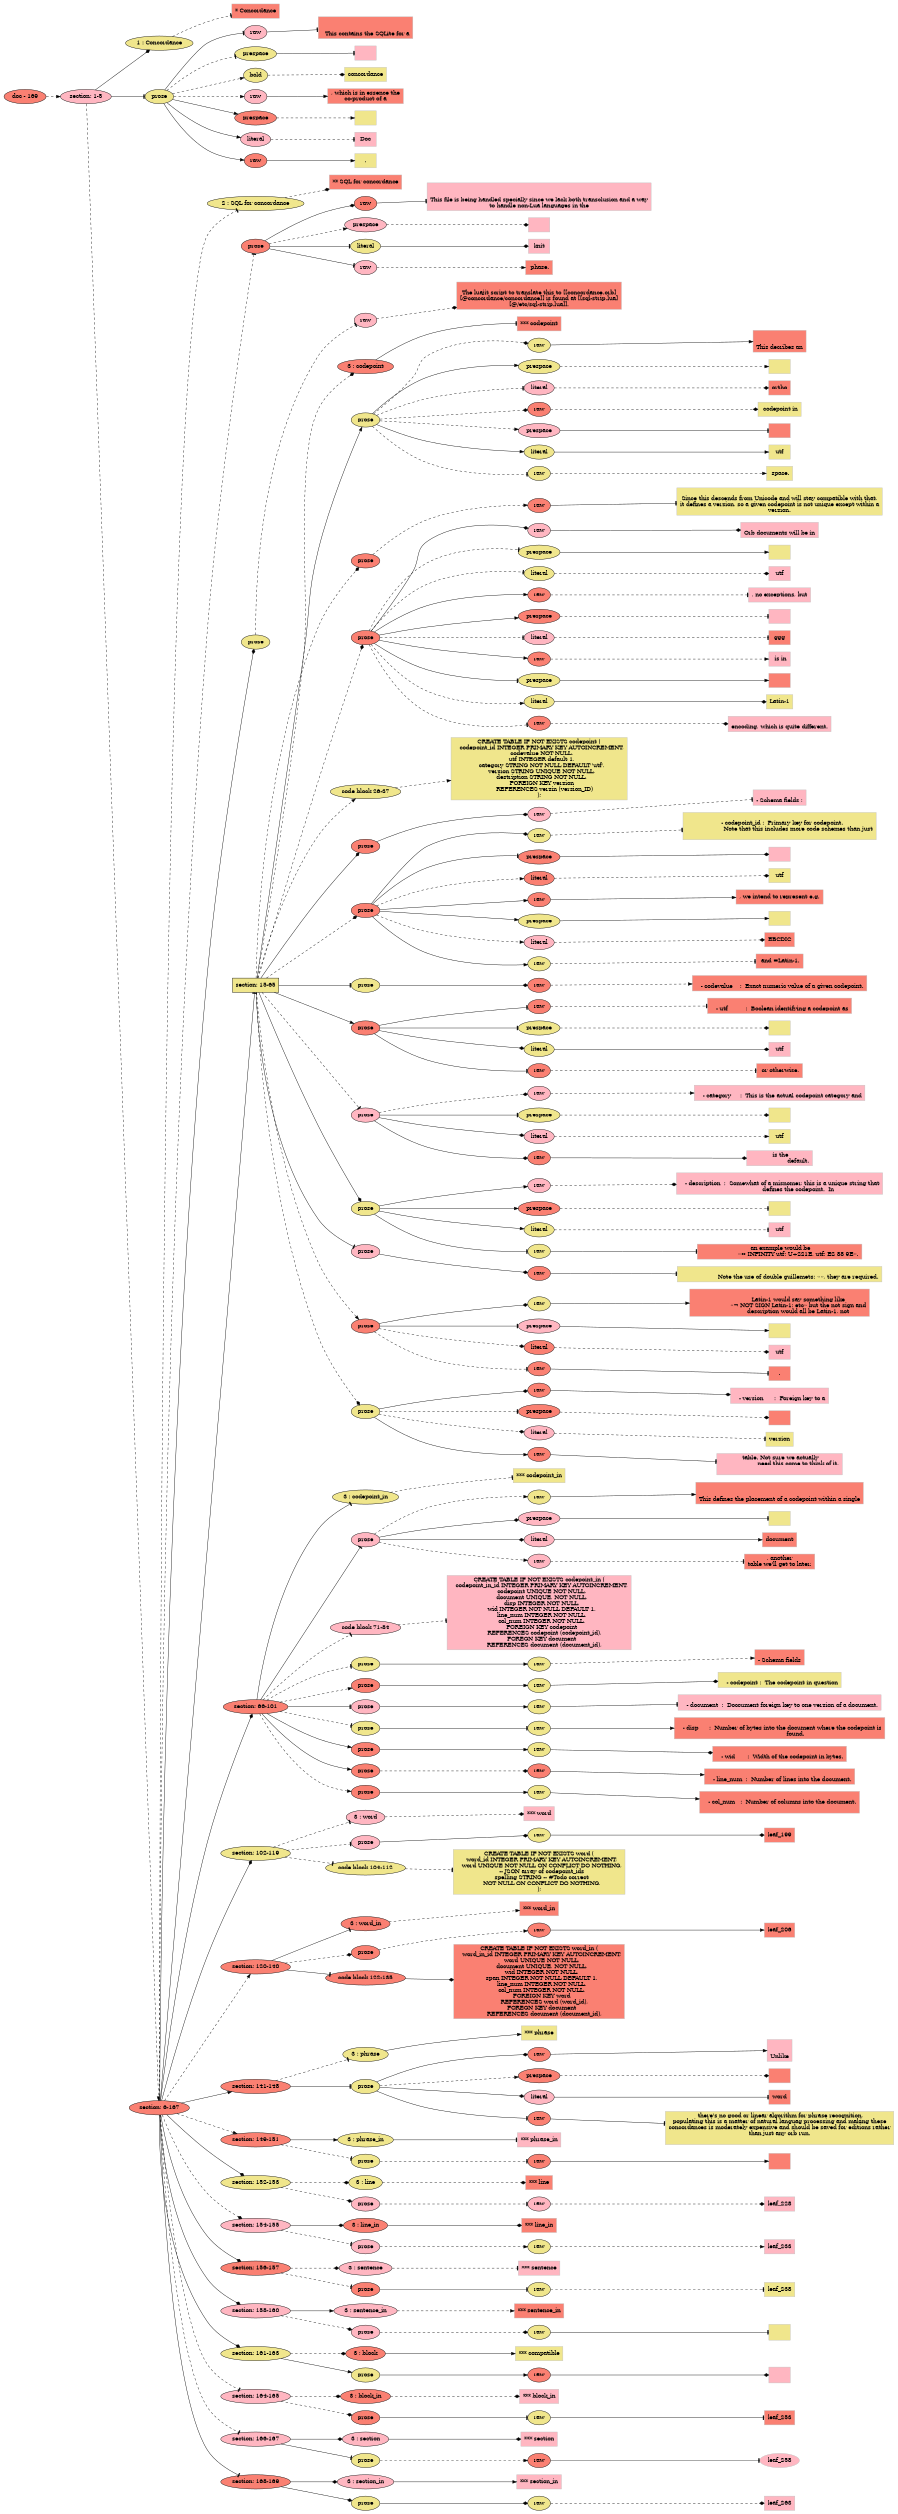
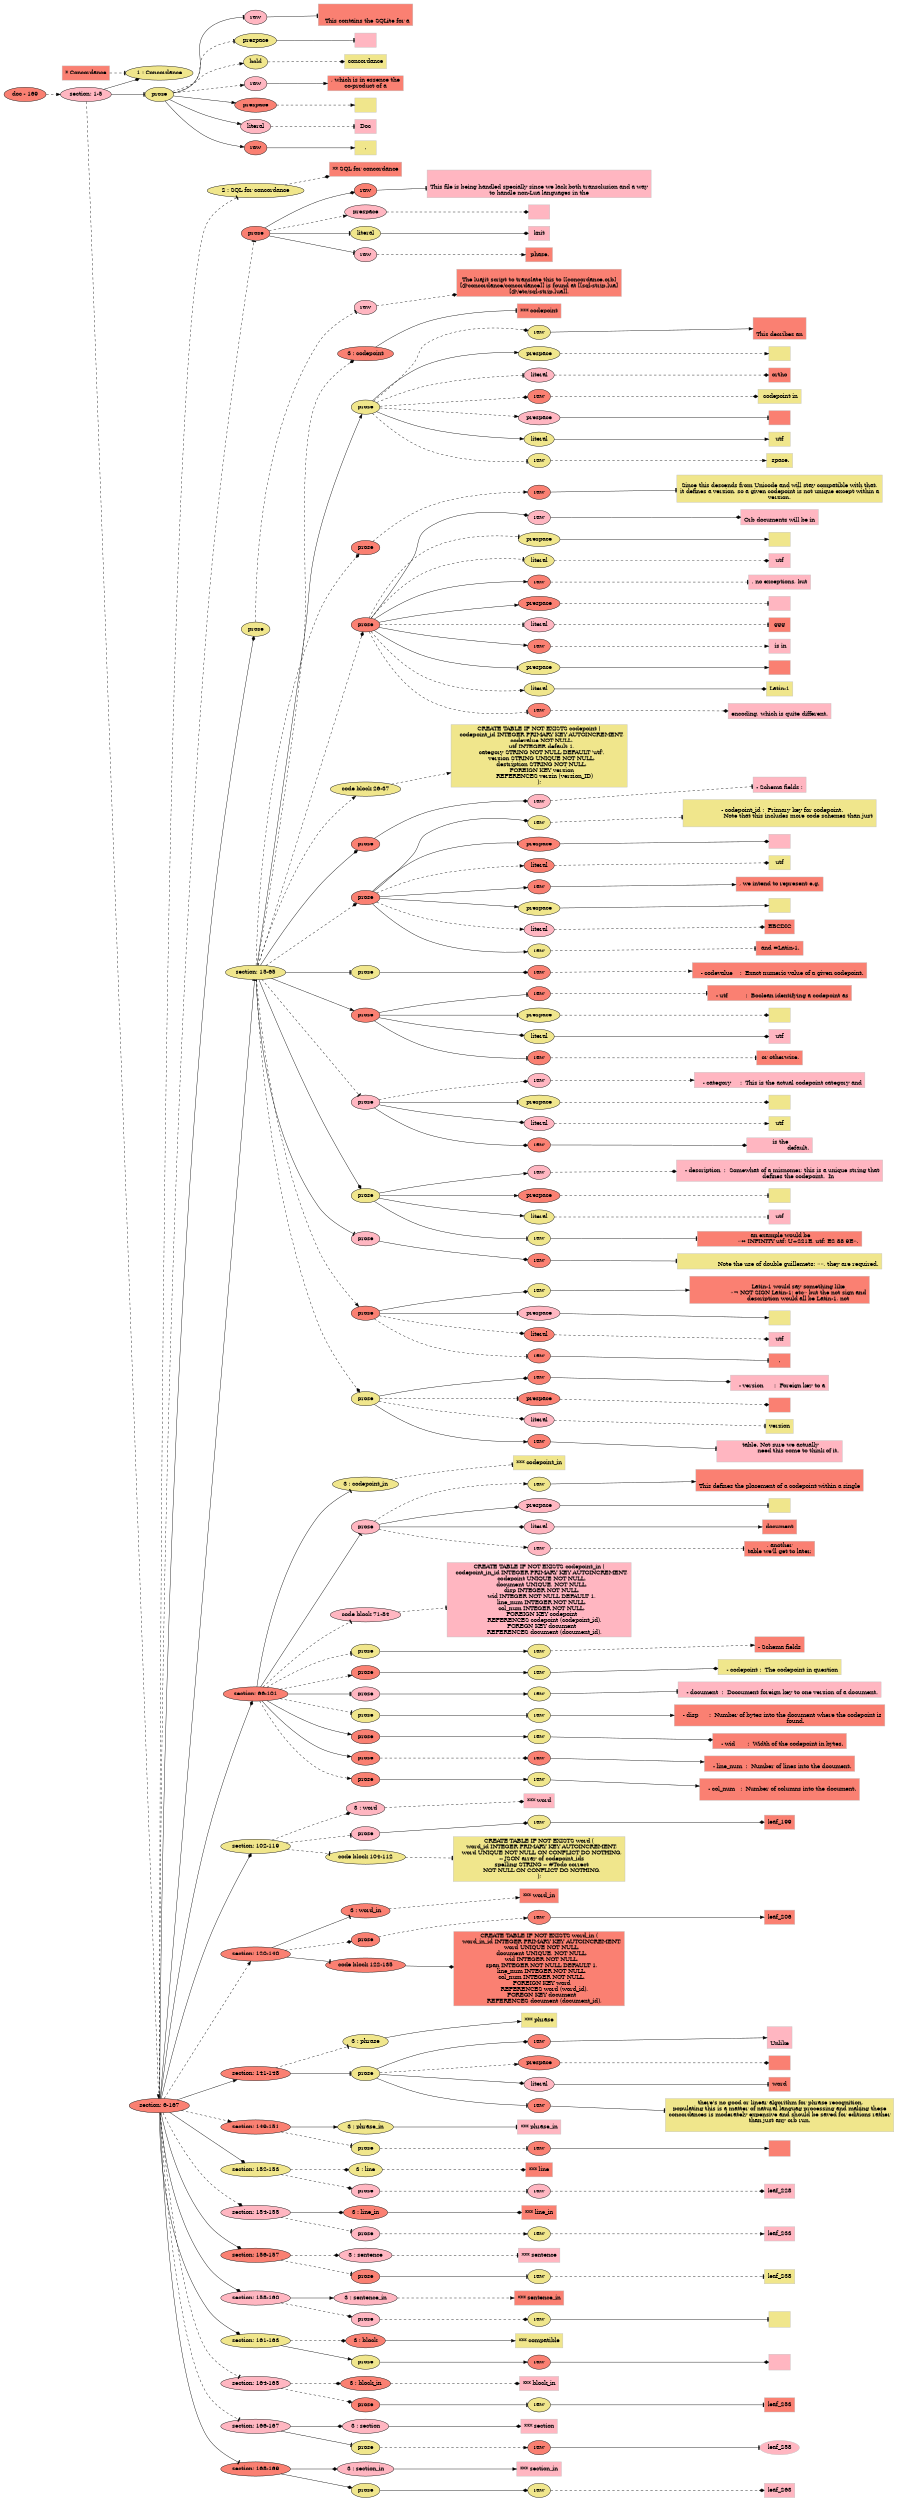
edge "1 : Concordance" -> "* Concordance": reversed
node "section: 15-65": shape box -> ellipse
edge "section: 102-119" -> "3 : word": arrowhead tee -> diamond
